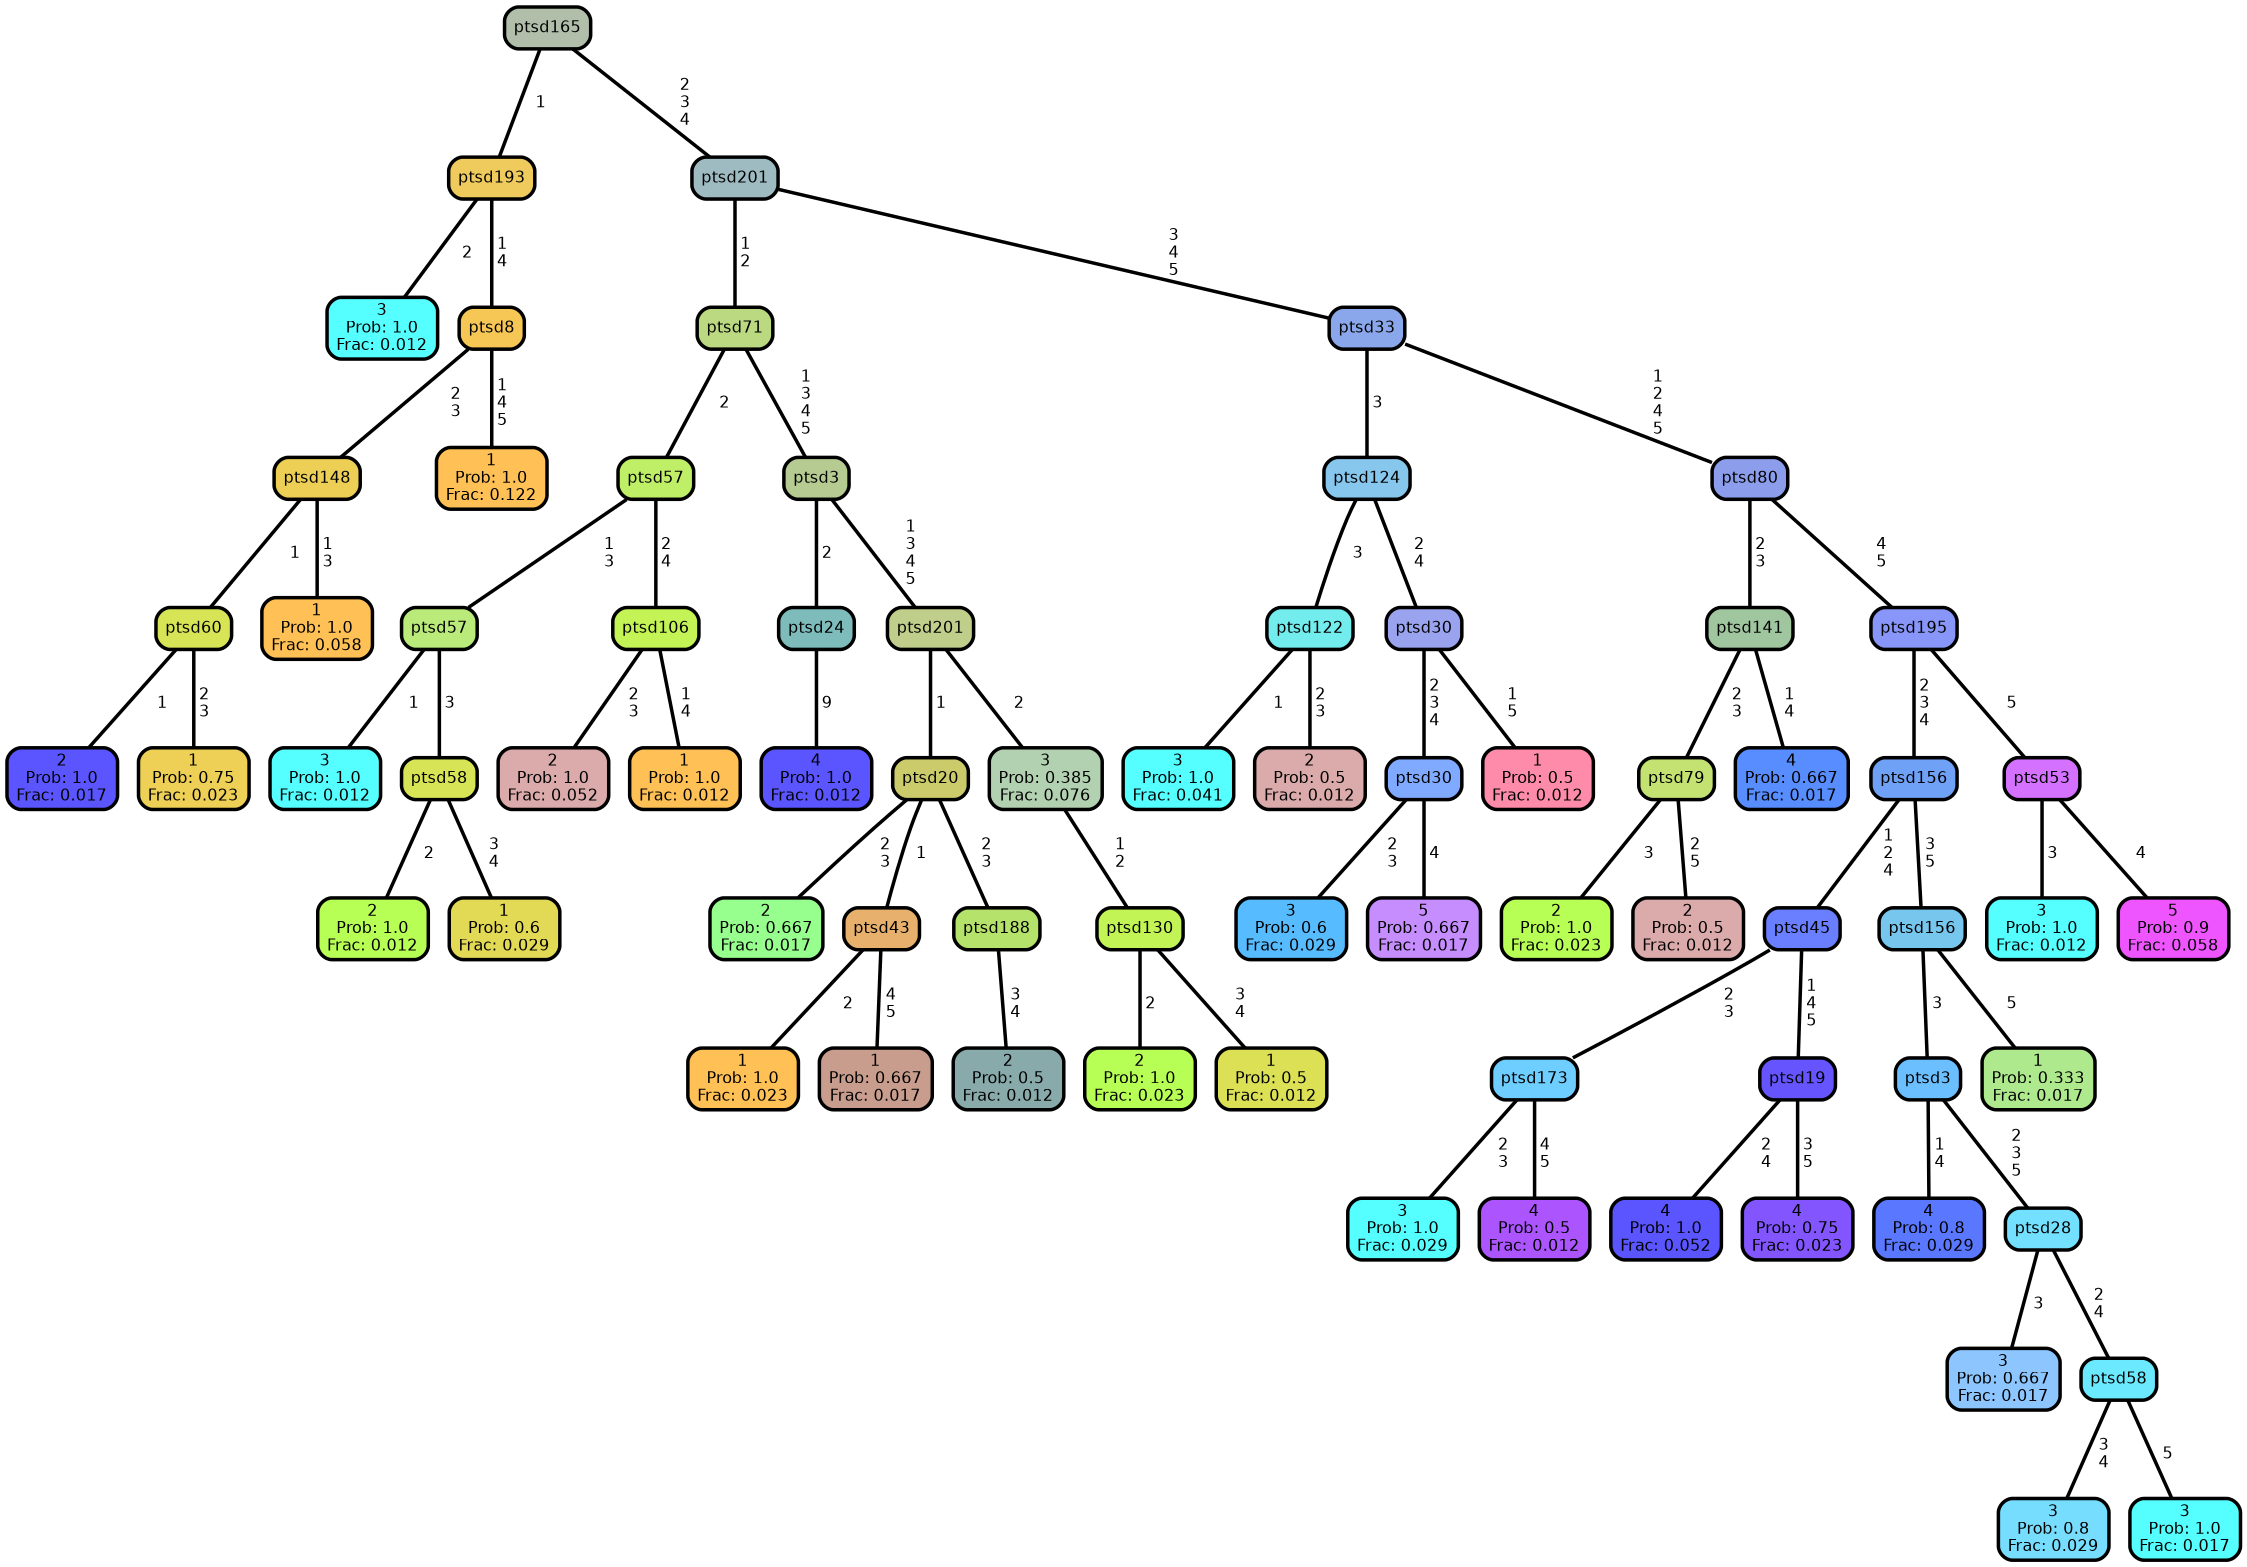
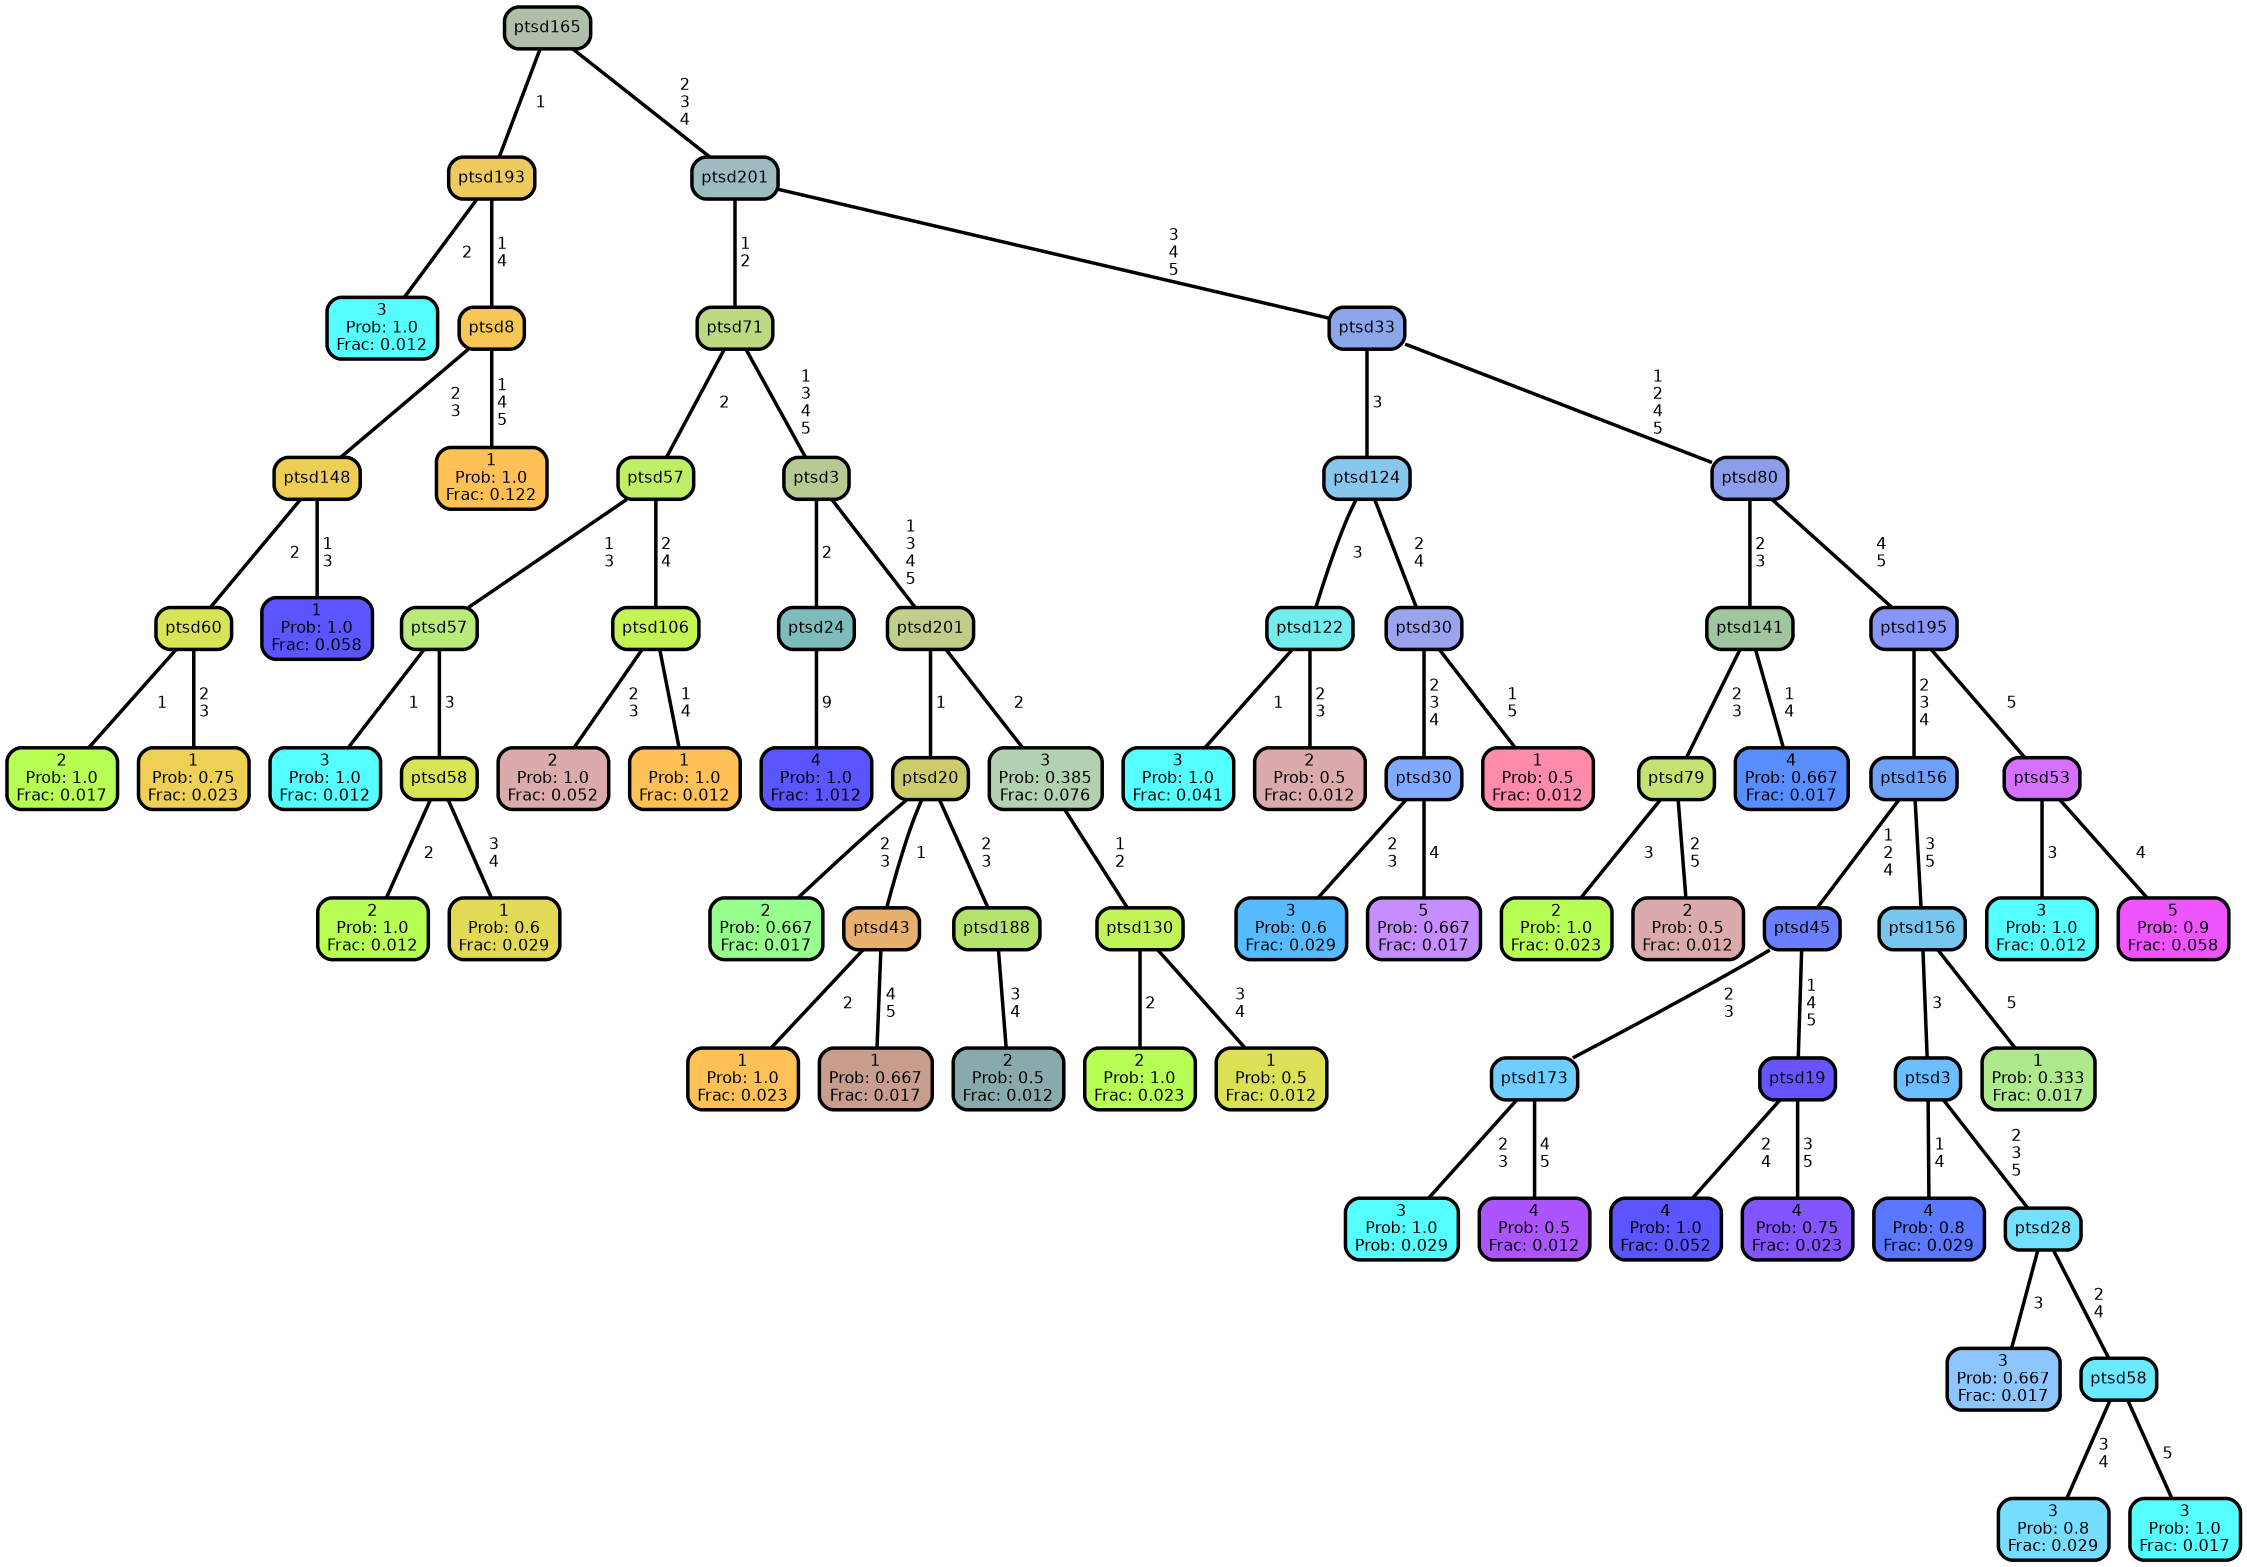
edge "ptsd148" -- "ptsd60": label " 1" -> " 2"
node "1 Prob: 1.0 Frac: 0.058": fillcolor #ffc155 -> #5a55ff
node "2 Prob: 1.0 Frac: 0.017": fillcolor #5a55ff -> #b8ff55
node "4 Prob: 1.0 Frac: 0.012": label "4 Prob: 1.0 Frac: 0.012" -> "4 Prob: 1.0 Frac: 1.012"
node "3 Prob: 1.0 Frac: 0.029": label "3 Prob: 1.0 Frac: 0.029" -> "3 Prob: 1.0 Prob: 0.029"
